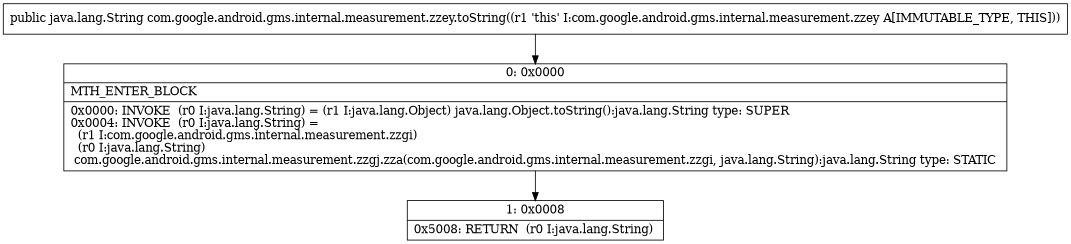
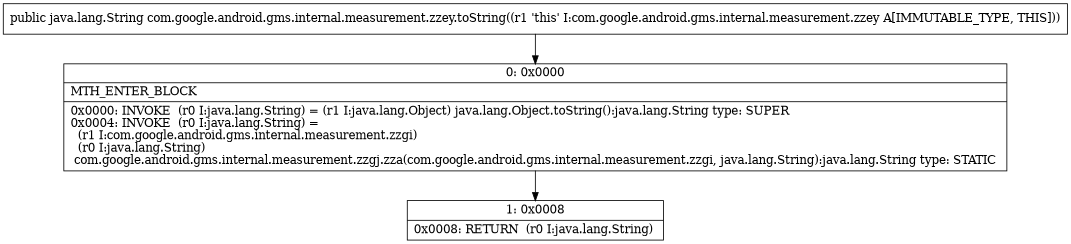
node "1: 0x0008": text "0x5008: RETURN  (r0 I:java.lang.String)" -> "0x0008: RETURN  (r0 I:java.lang.String)"
